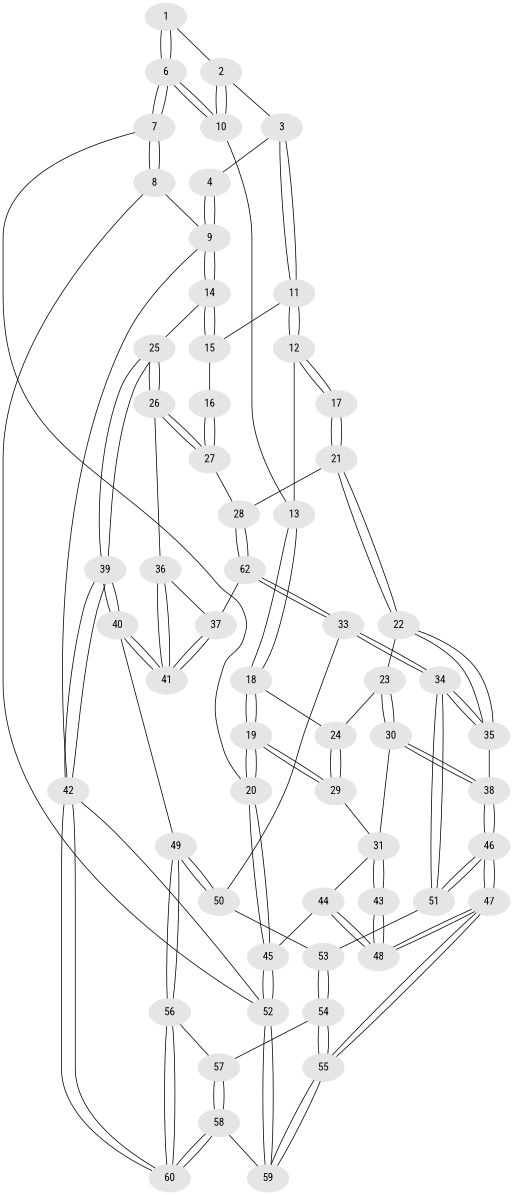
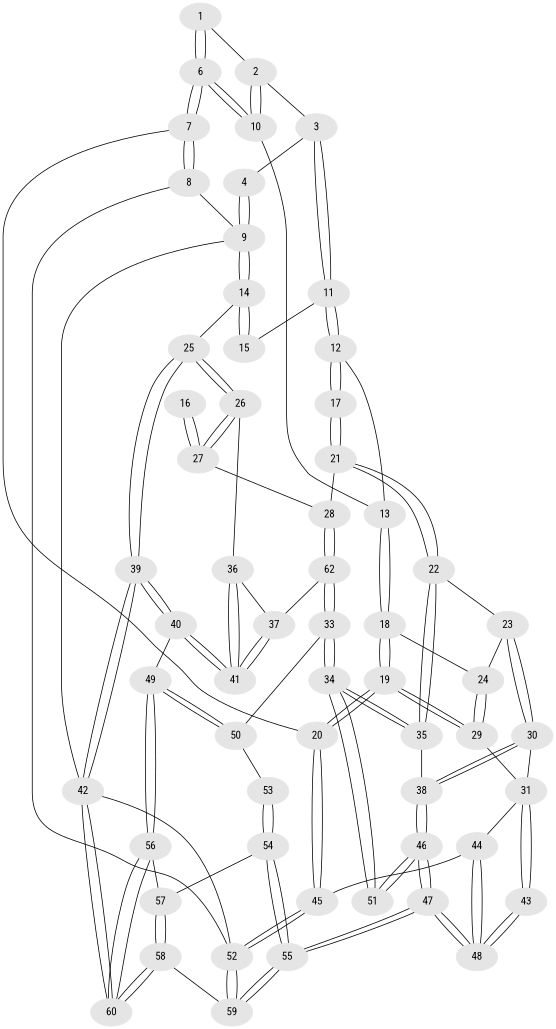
edge "15" -- "16": removed
edge "51" -- "53": removed
